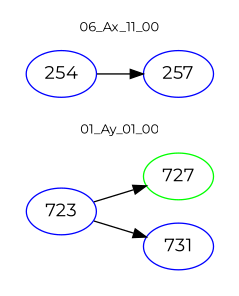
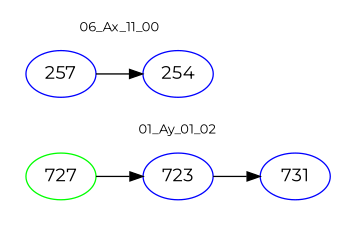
edge "254" -> "257": reversed
cluster "01_Ay_01_00": label "01_Ay_01_00" -> "01_Ay_01_02"
edge "723" -> "727": reversed
